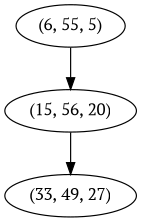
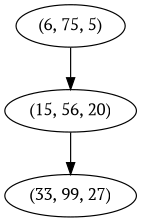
node "(6, 55, 5)": label "(6, 55, 5)" -> "(6, 75, 5)"
node "(33, 49, 27)": label "(33, 49, 27)" -> "(33, 99, 27)"
